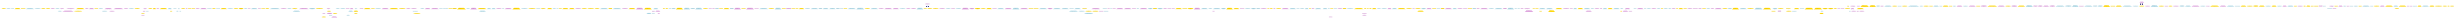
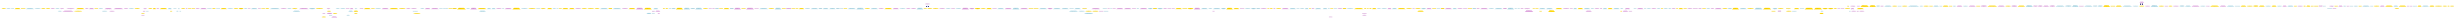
node "wait_all_hang_1946.cpp": fillcolor plum -> gold
